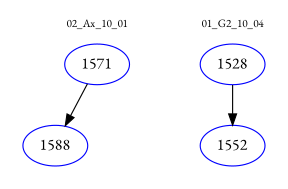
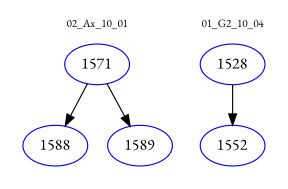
node "1589": added
